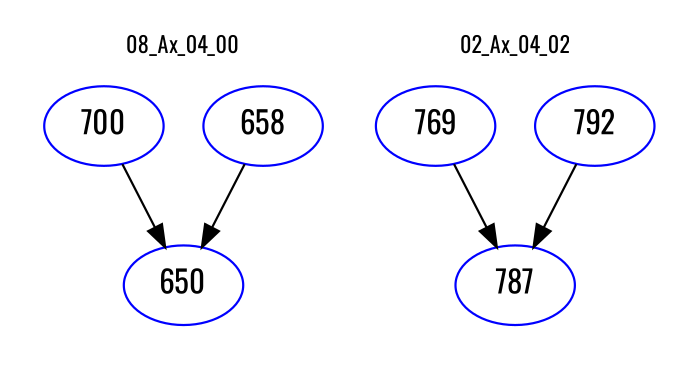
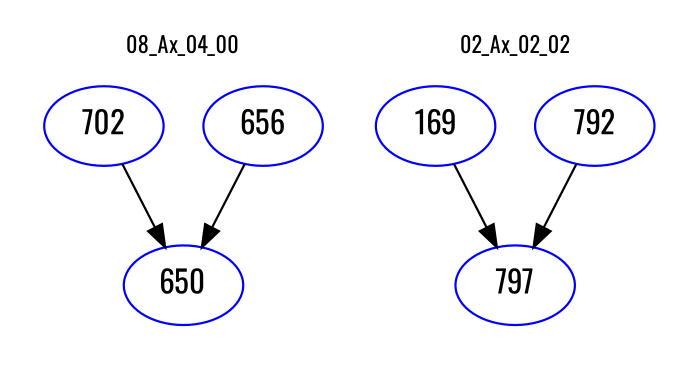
cluster "02_Ax_04_02": label "02_Ax_04_02" -> "02_Ax_02_02"
node "700": label "700" -> "702"
node "658": label "658" -> "656"
node "769": label "769" -> "169"
node "787": label "787" -> "797"
